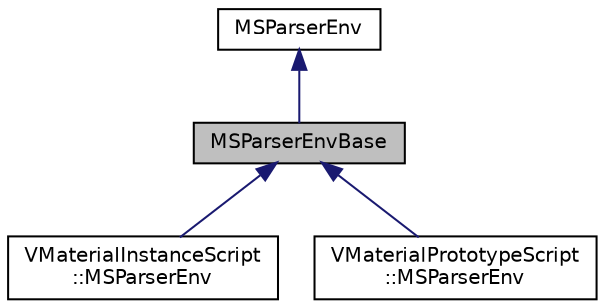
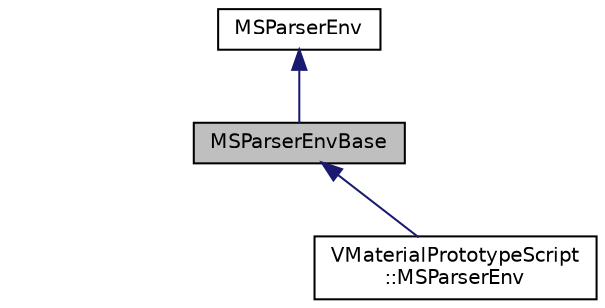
node "VMaterialInstanceScript ::MSParserEnv": removed
